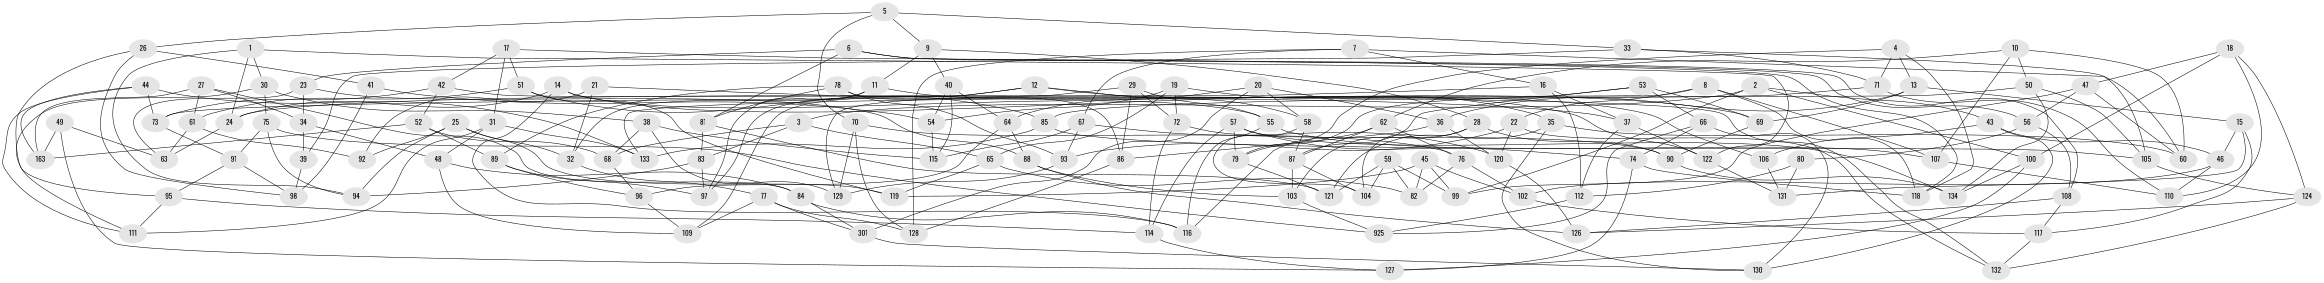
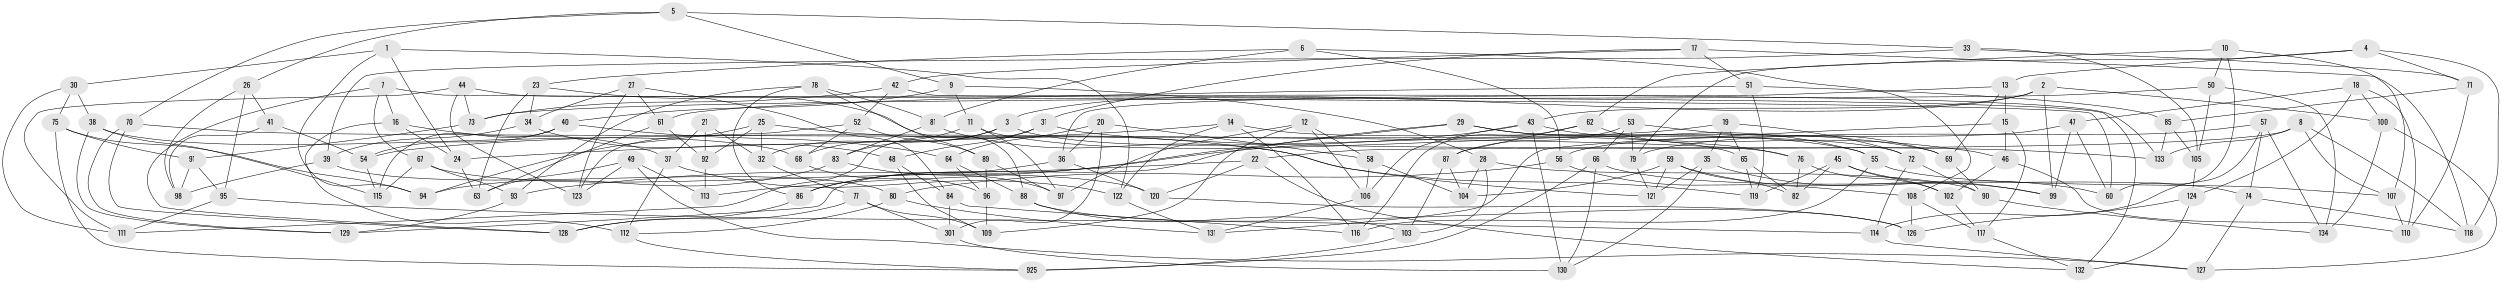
edge "58" -- "87": now "58" -- "106"
node "163": label "163" -> "123"
edge "39" -- "80": added
node "113": added
